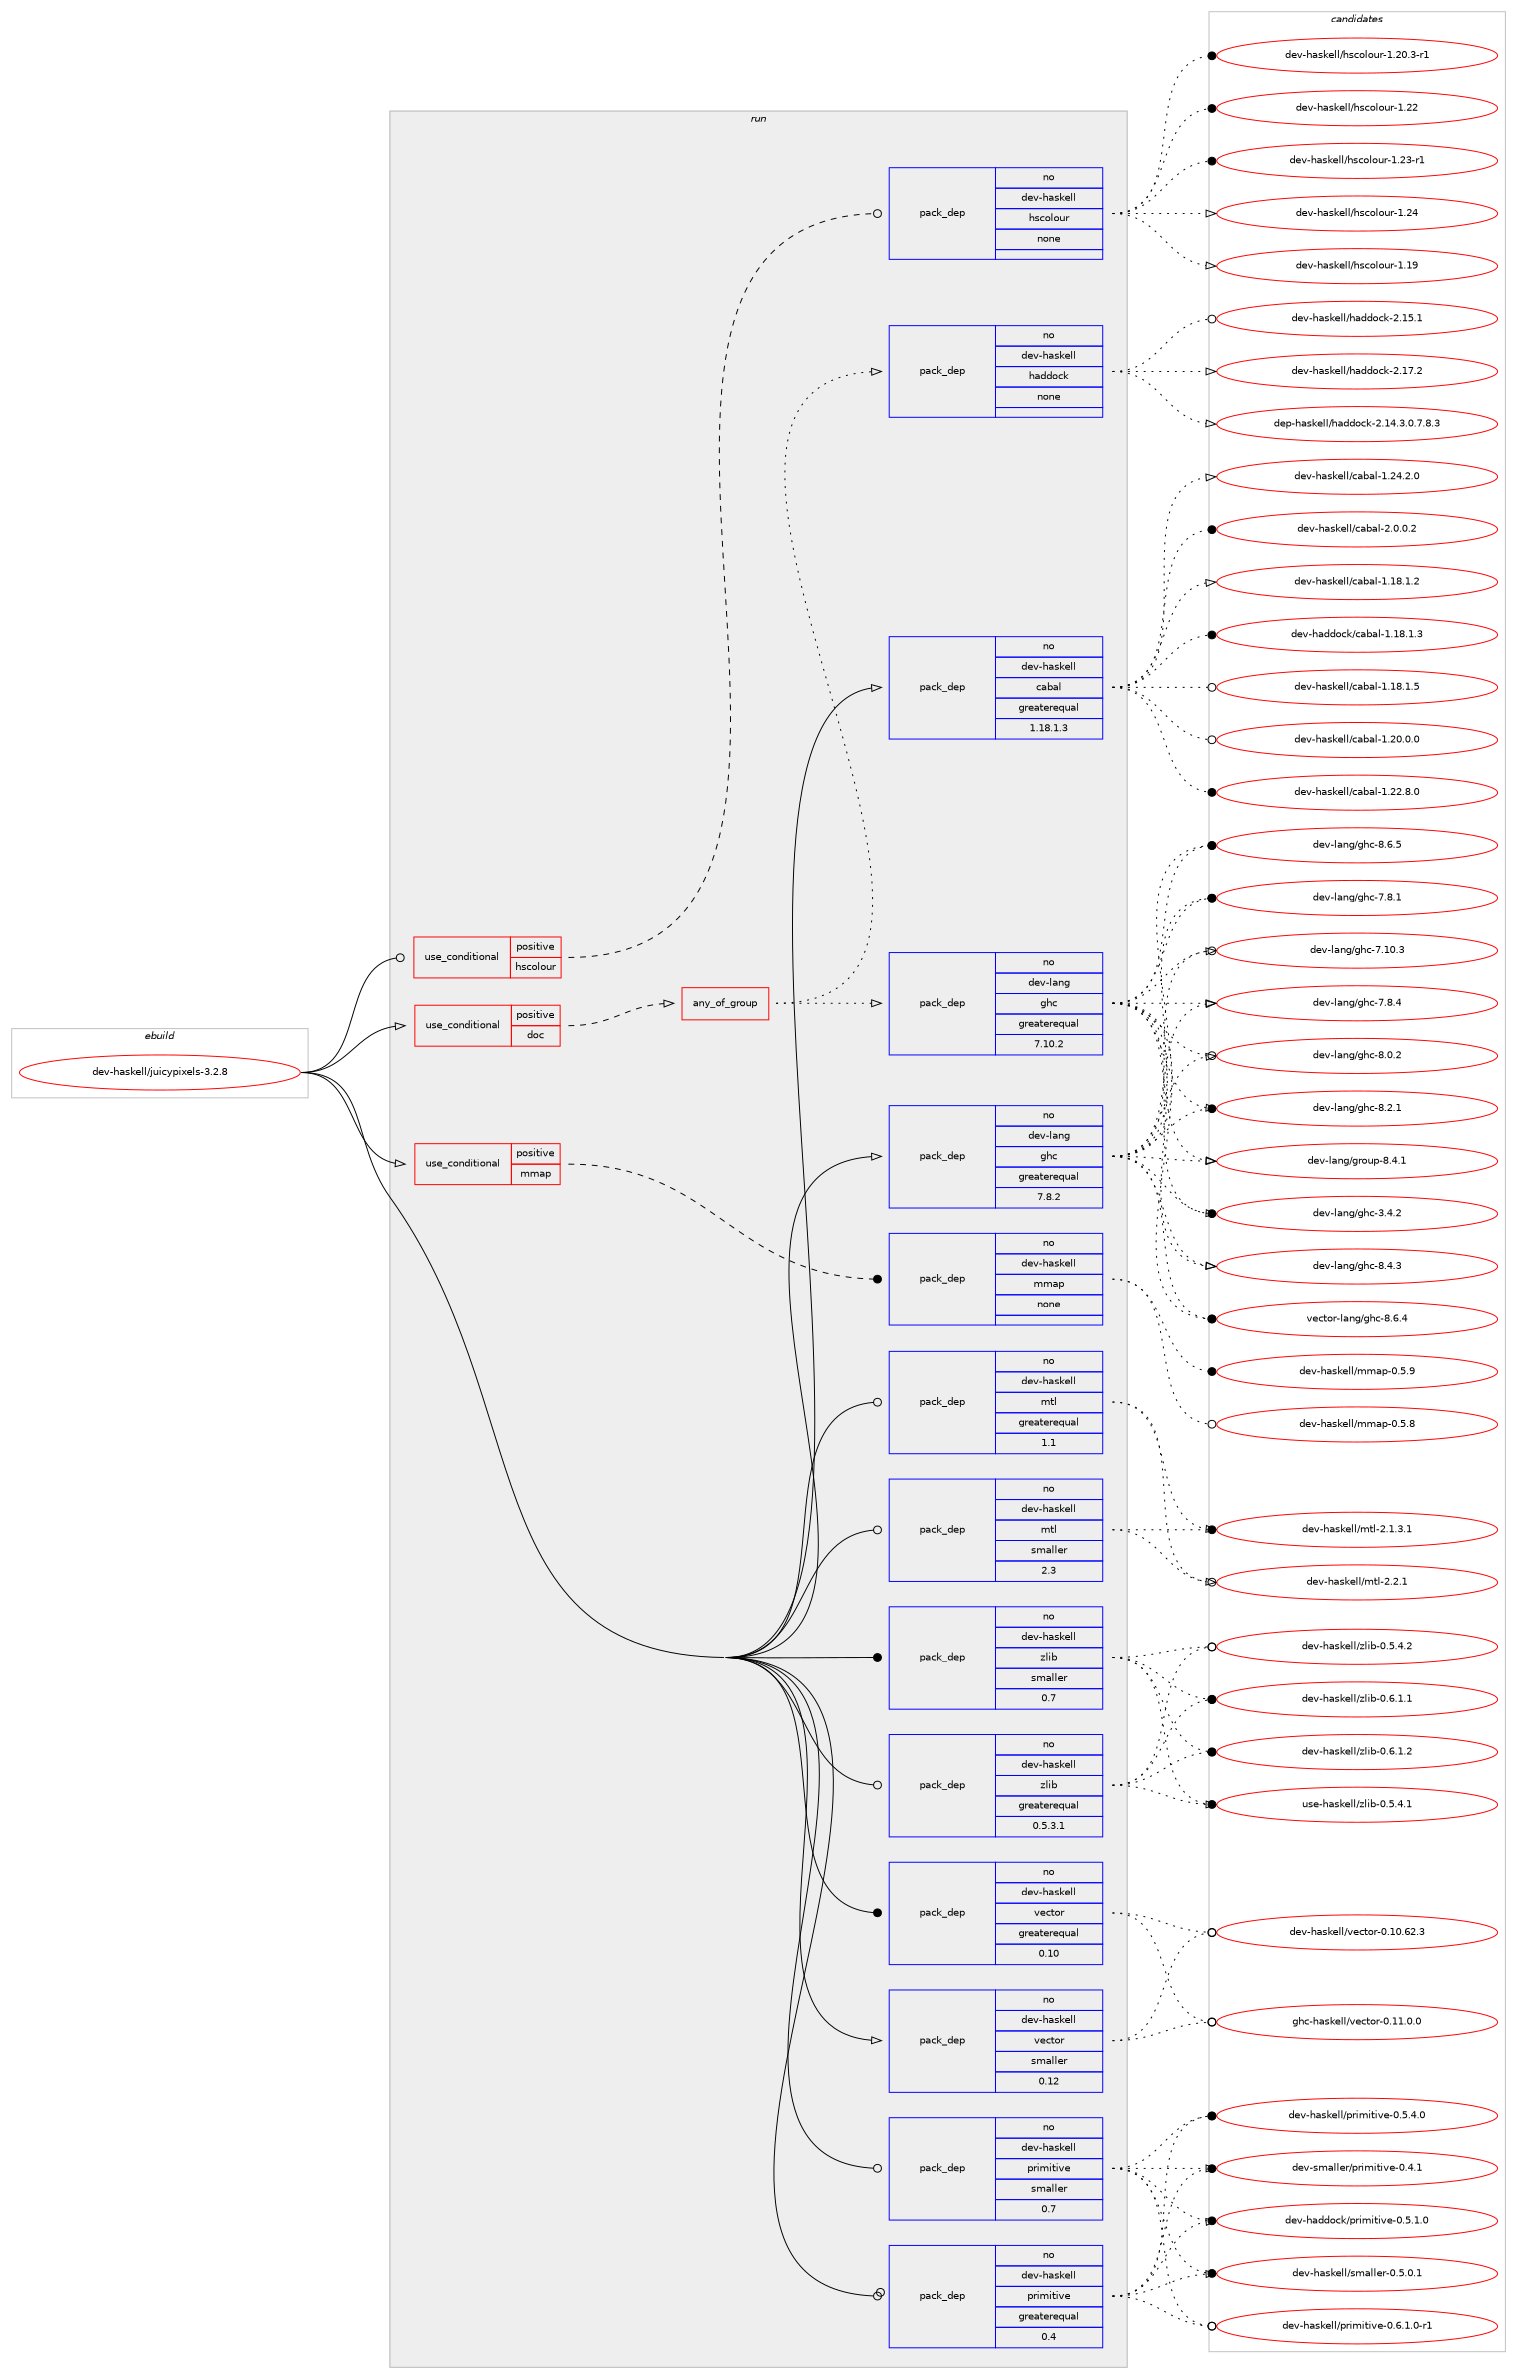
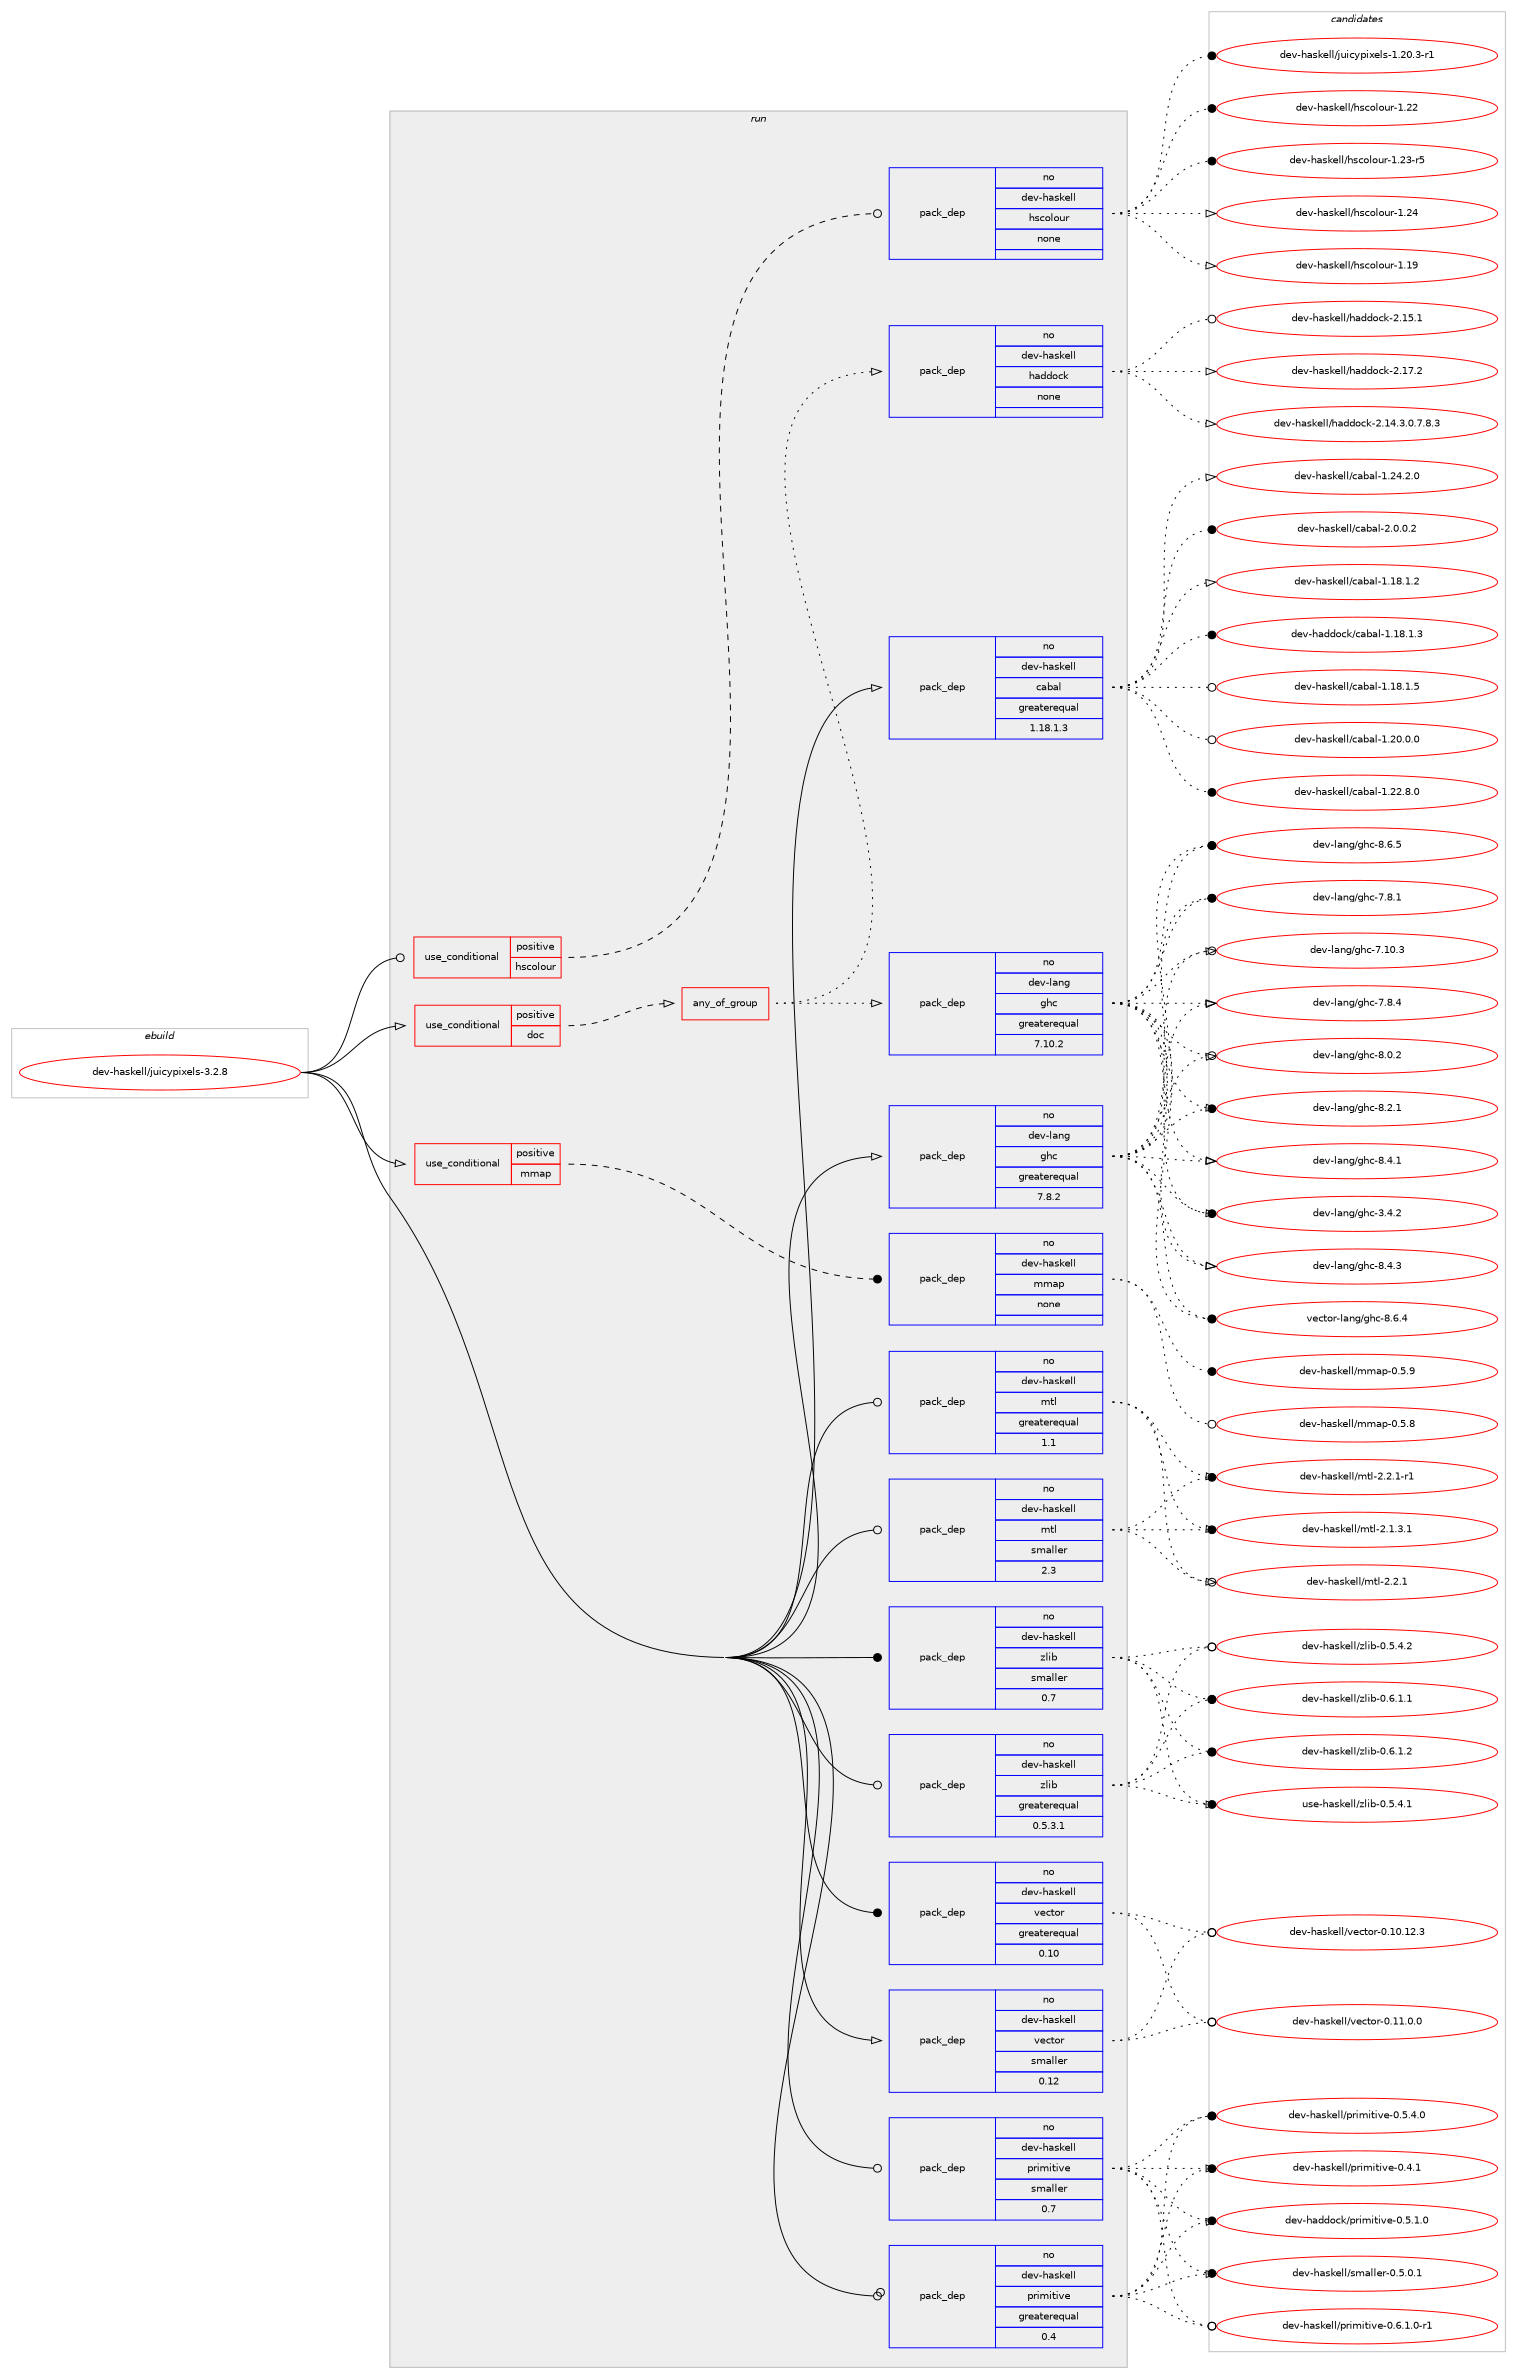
node "dev-haskell/hscolour-1.20.3-r1": label "dev-haskell/hscolour-1.20.3-r1" -> "dev-haskell/juicypixels-1.20.3-r1"
node "dev-haskell/hscolour-1.23-r1": label "dev-haskell/hscolour-1.23-r1" -> "dev-haskell/hscolour-1.23-r5"
node "dep-haskell/haddock-2.14.3.0.7.8.3": label "dep-haskell/haddock-2.14.3.0.7.8.3" -> "dev-haskell/haddock-2.14.3.0.7.8.3"
node "dev-lang/group-8.4.1": label "dev-lang/group-8.4.1" -> "dev-lang/ghc-8.4.1"
node "dev-haskell/mtl-2.2.1-r1": added
node "dev-haskell/vector-0.10.62.3": label "dev-haskell/vector-0.10.62.3" -> "dev-haskell/vector-0.10.12.3"
node "ghc-haskell/vector-0.11.0.0": label "ghc-haskell/vector-0.11.0.0" -> "dev-haskell/vector-0.11.0.0"
node "dev-smaller/primitive-0.4.1": label "dev-smaller/primitive-0.4.1" -> "dev-haskell/primitive-0.4.1"
